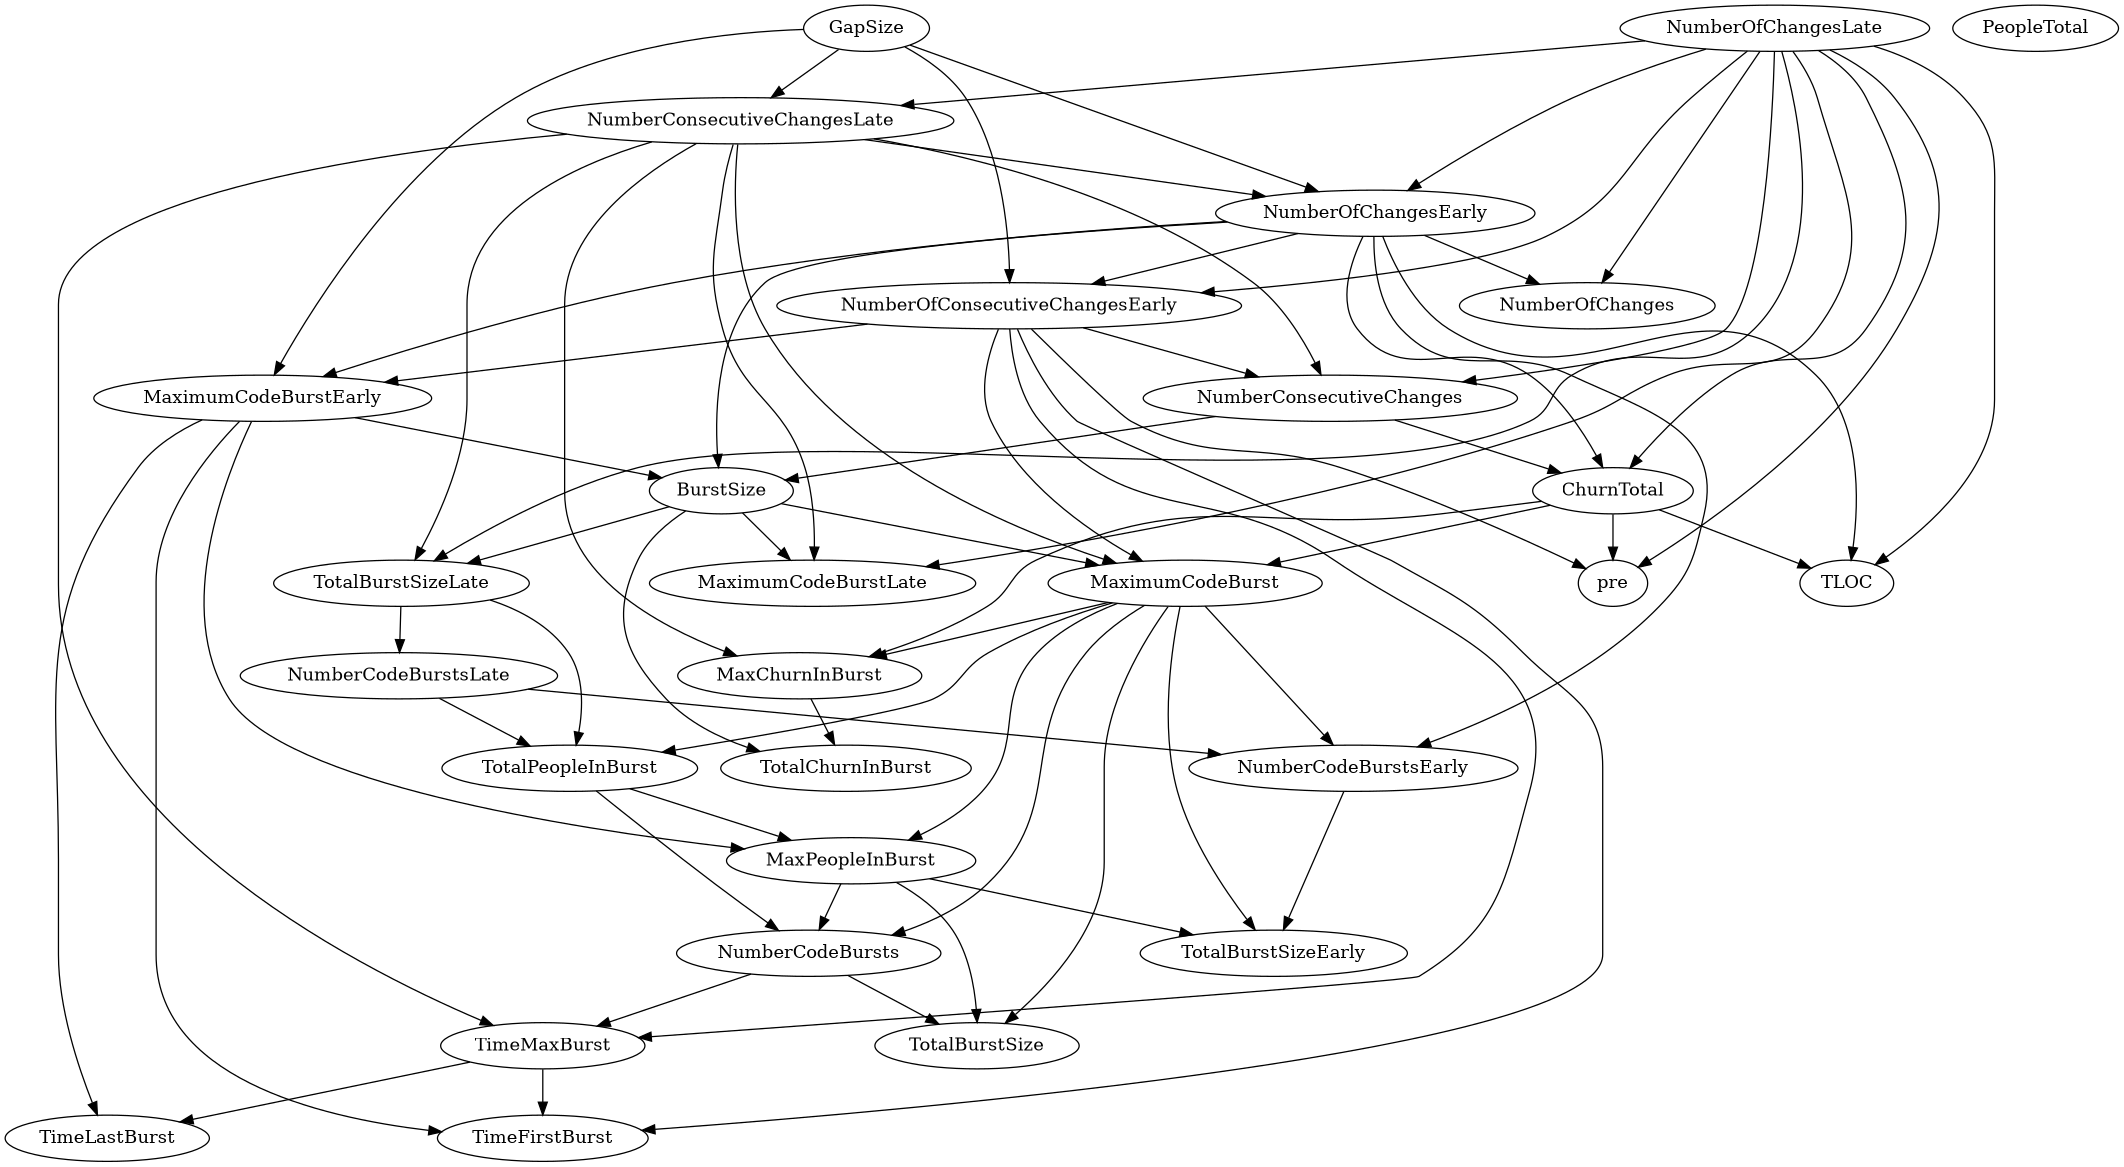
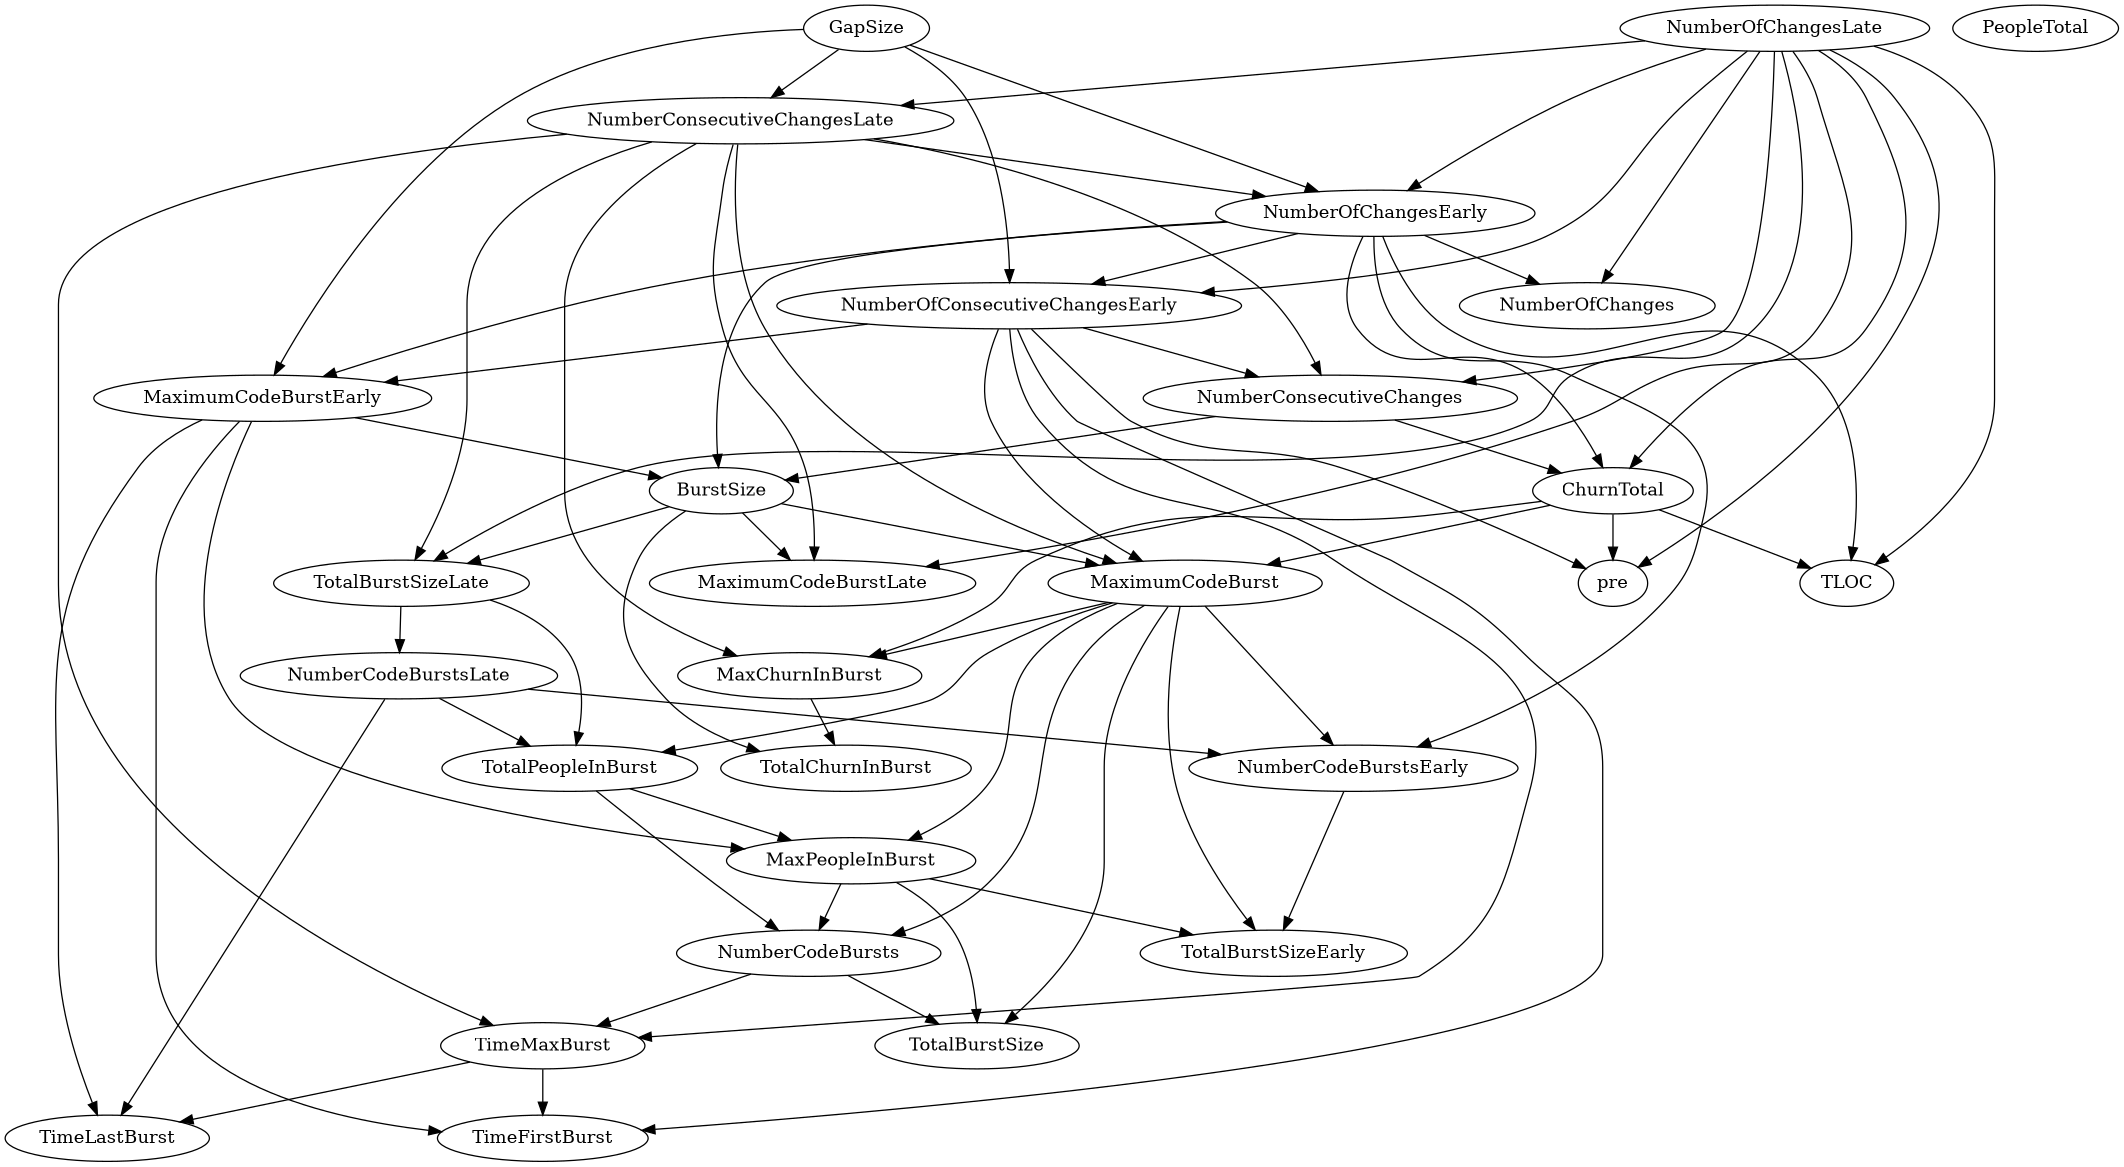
edge "NumberCodeBurstsLate" -> "TimeLastBurst": added
